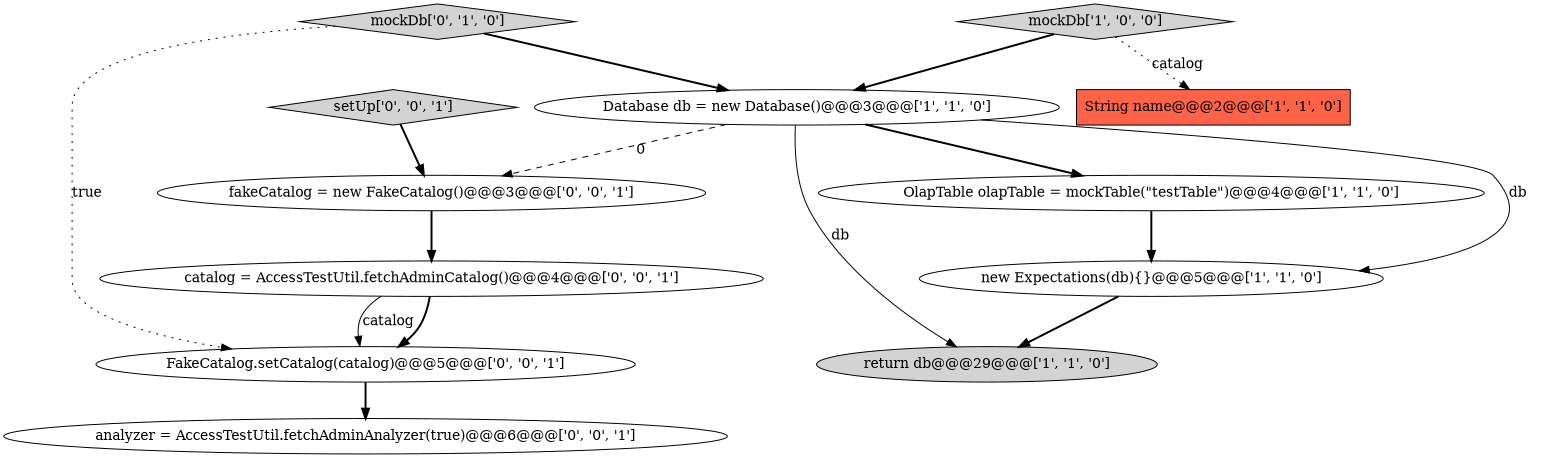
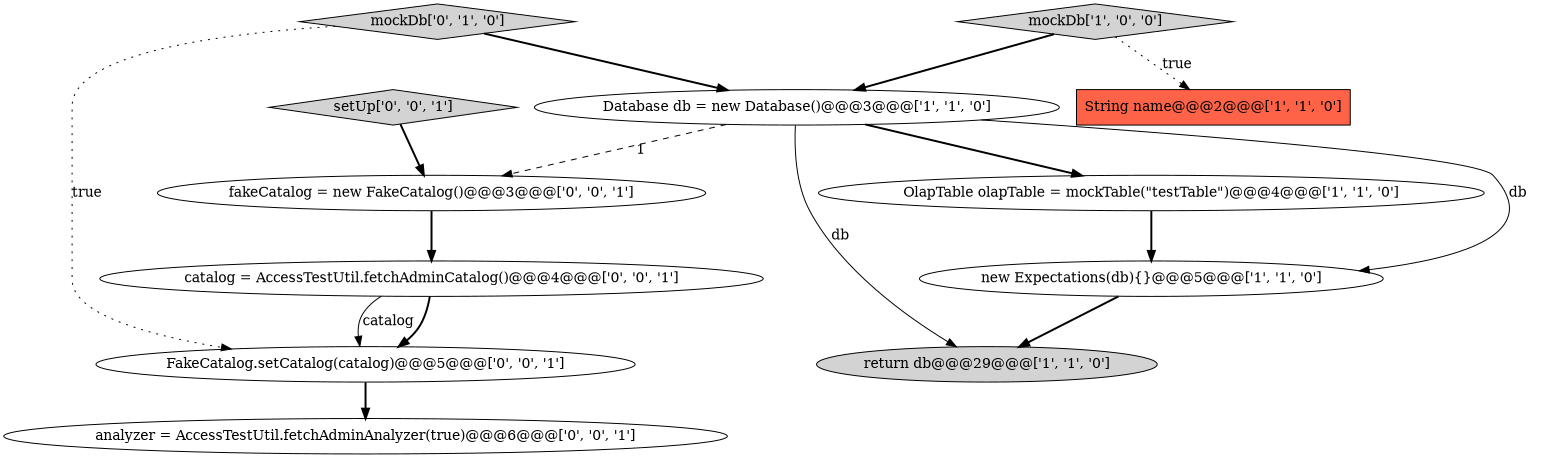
edge "mockDb['1', '0', '0']" -> "String name@@@2@@@['1', '1', '0']": label "catalog" -> "true"
edge "Database db = new Database()@@@3@@@['1', '1', '0']" -> "fakeCatalog = new FakeCatalog()@@@3@@@['0', '0', '1']": label "0" -> "1"
